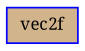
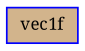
node "vec2f": label "vec2f" -> "vec1f"
